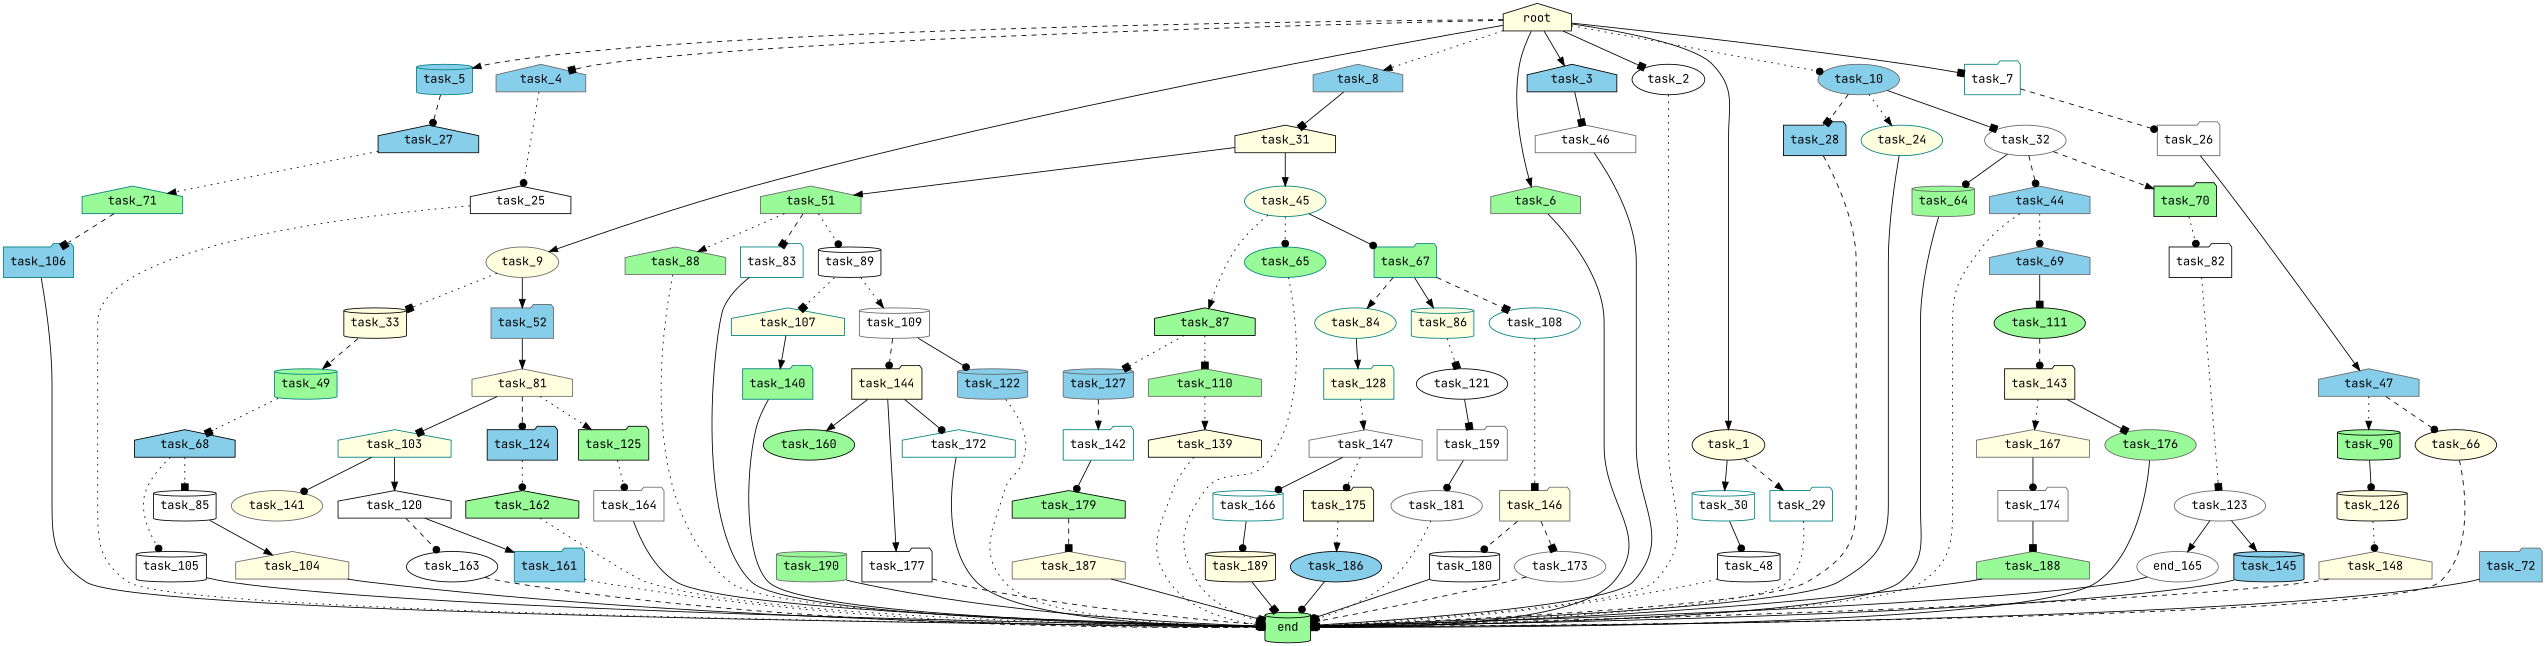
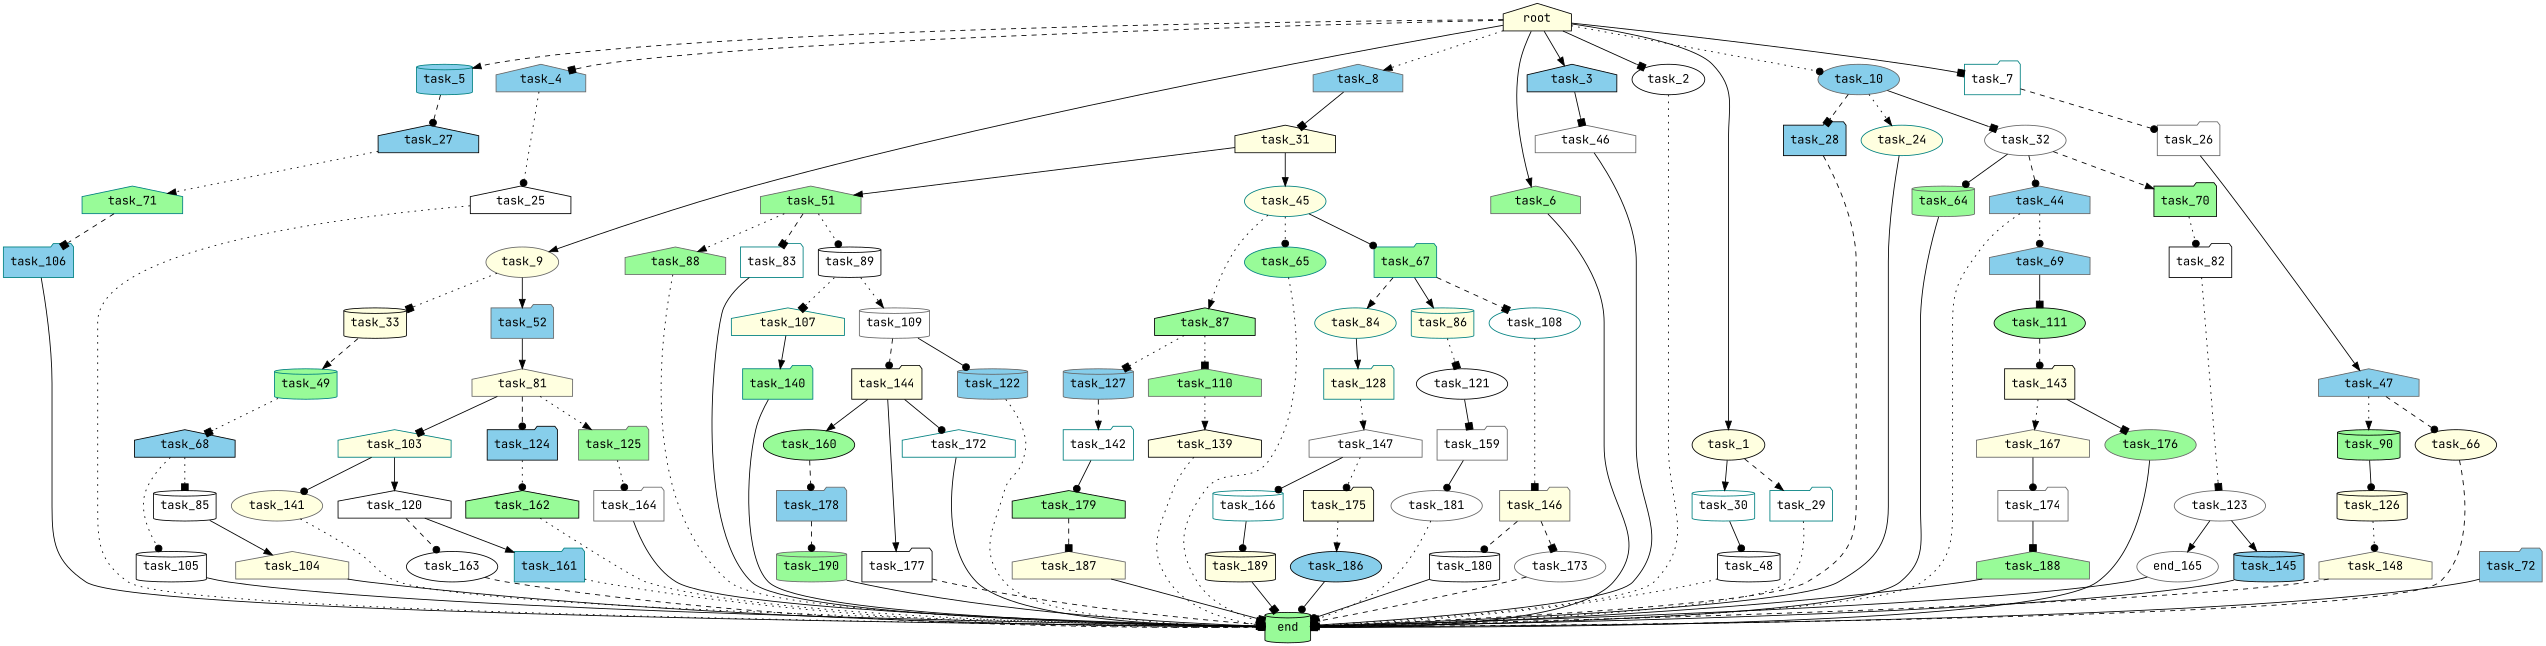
node "task_125": color black -> gray40
node "task_178": added
edge "task_141" -> "end": added
